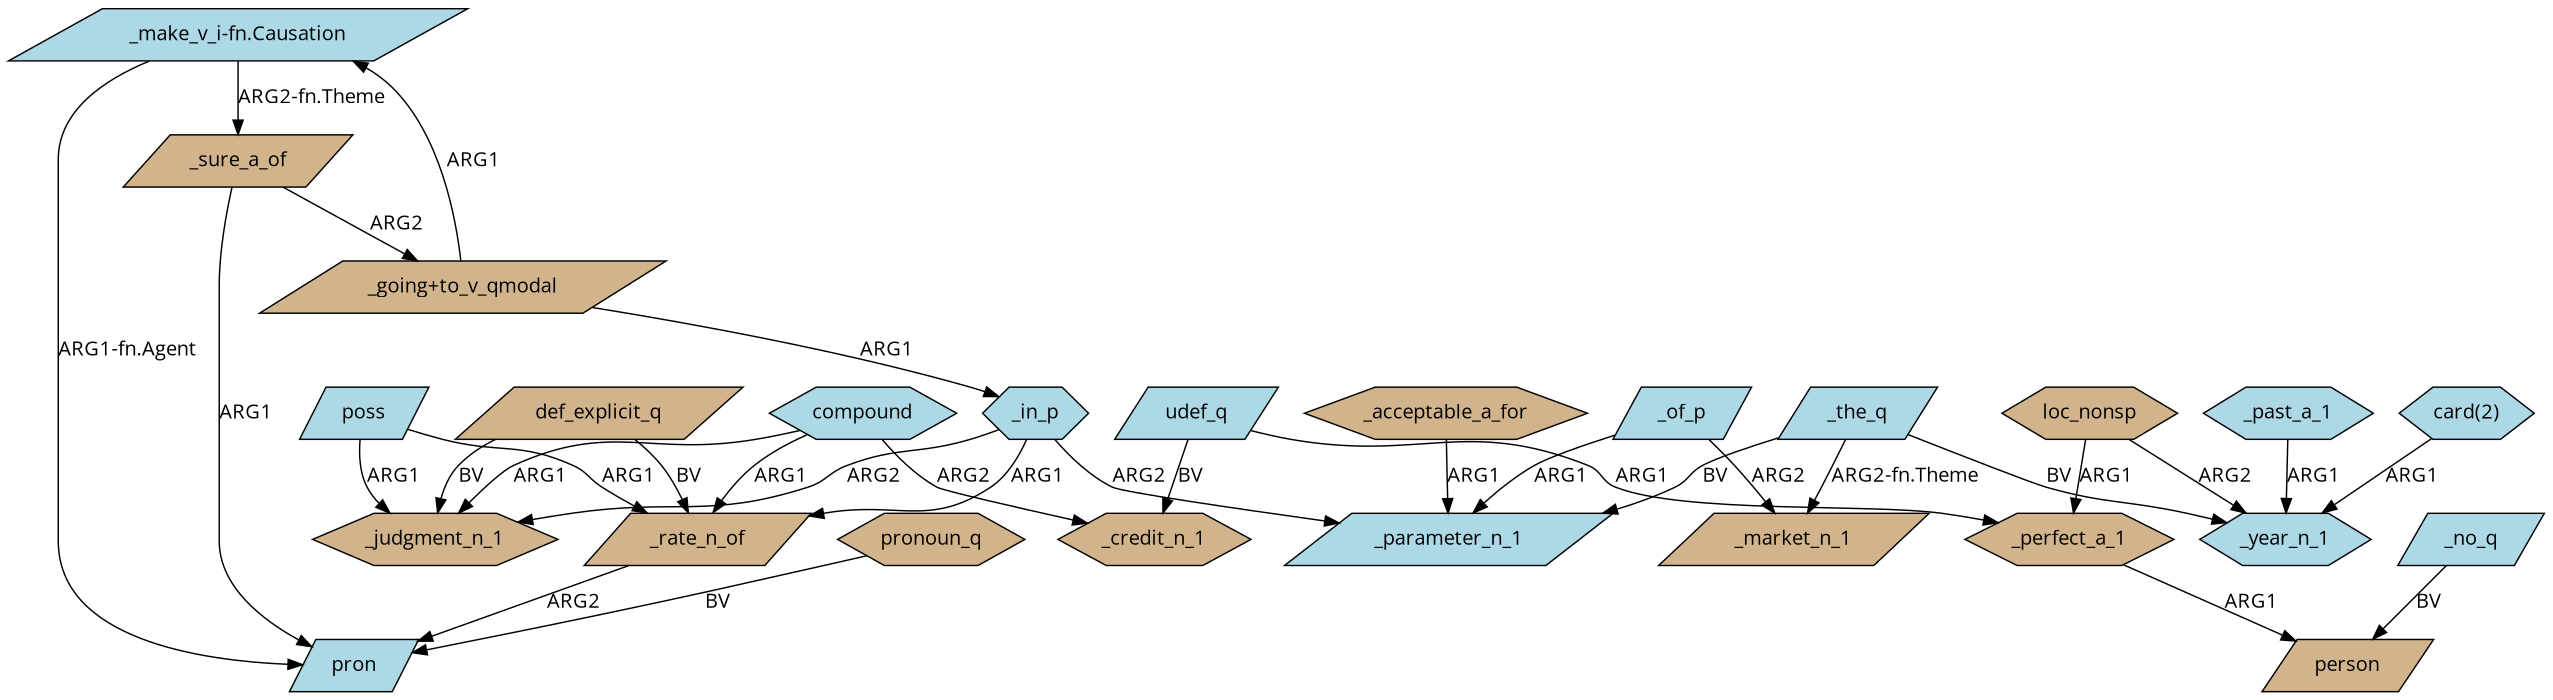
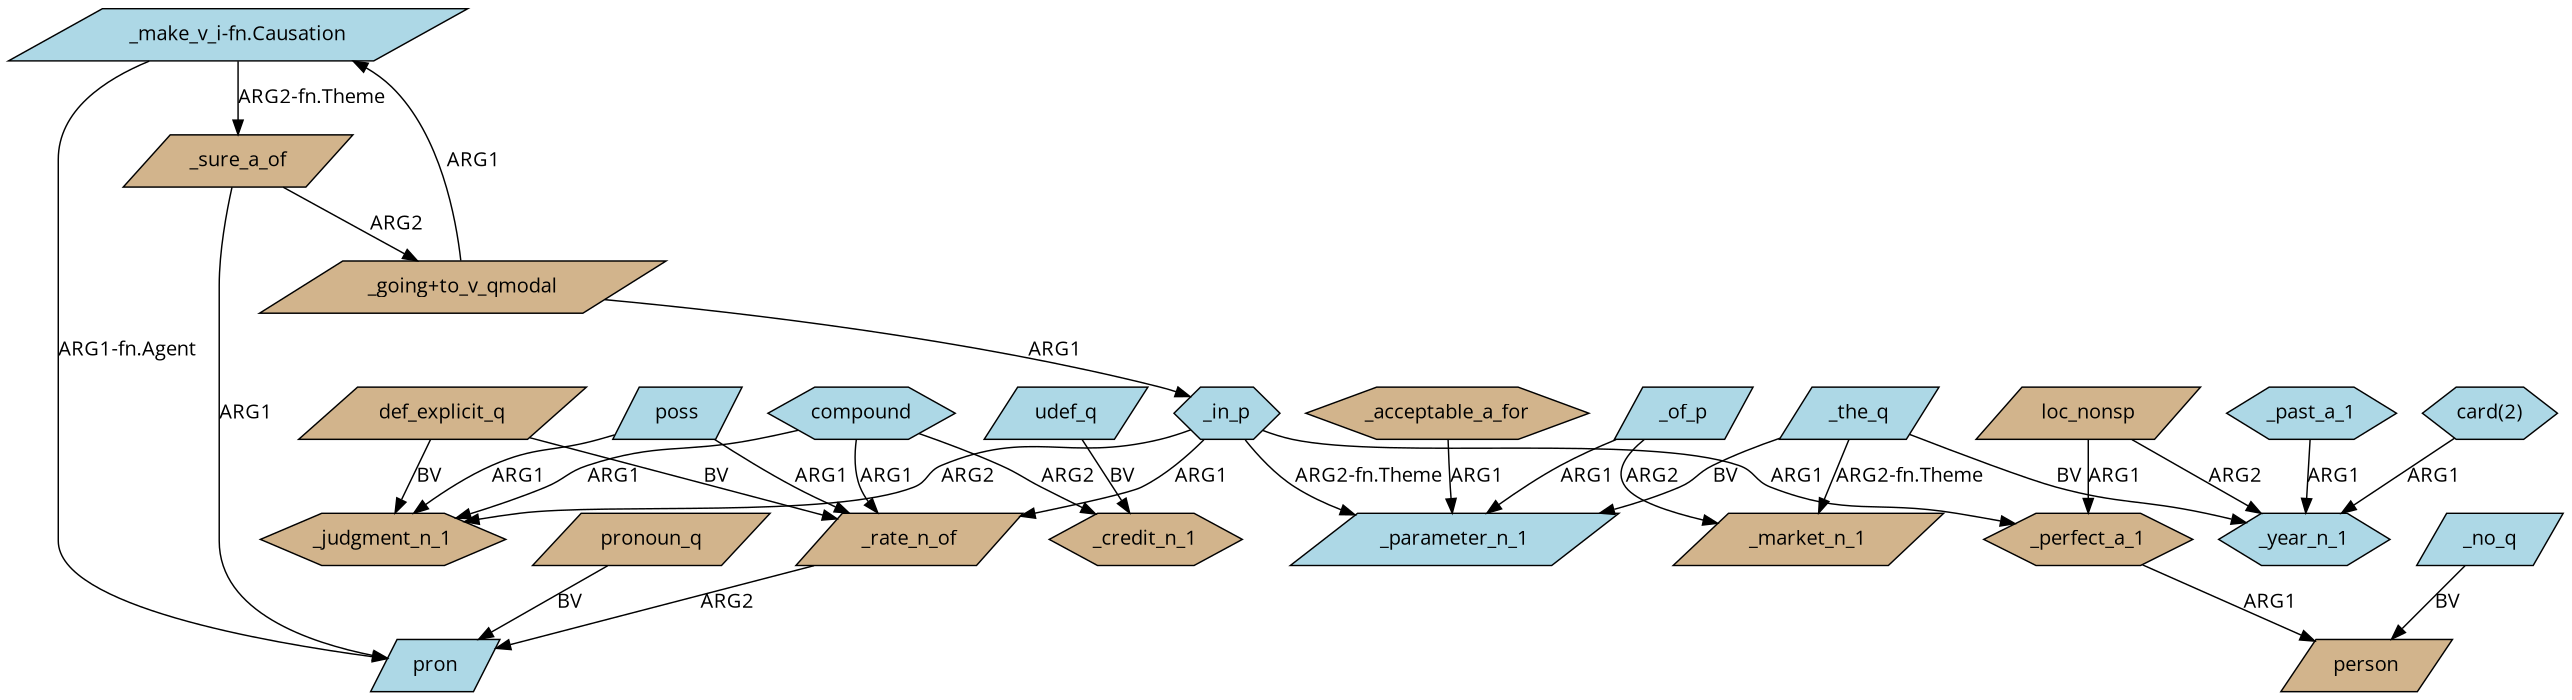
node "loc_nonsp": shape hexagon -> parallelogram
edge "_in_p" -> "_parameter_n_1": label "ARG2" -> "ARG2-fn.Theme"
edge "udef_q" -> "_perfect_a_1": now "_in_p" -> "_perfect_a_1"
node "pronoun_q": shape hexagon -> parallelogram
